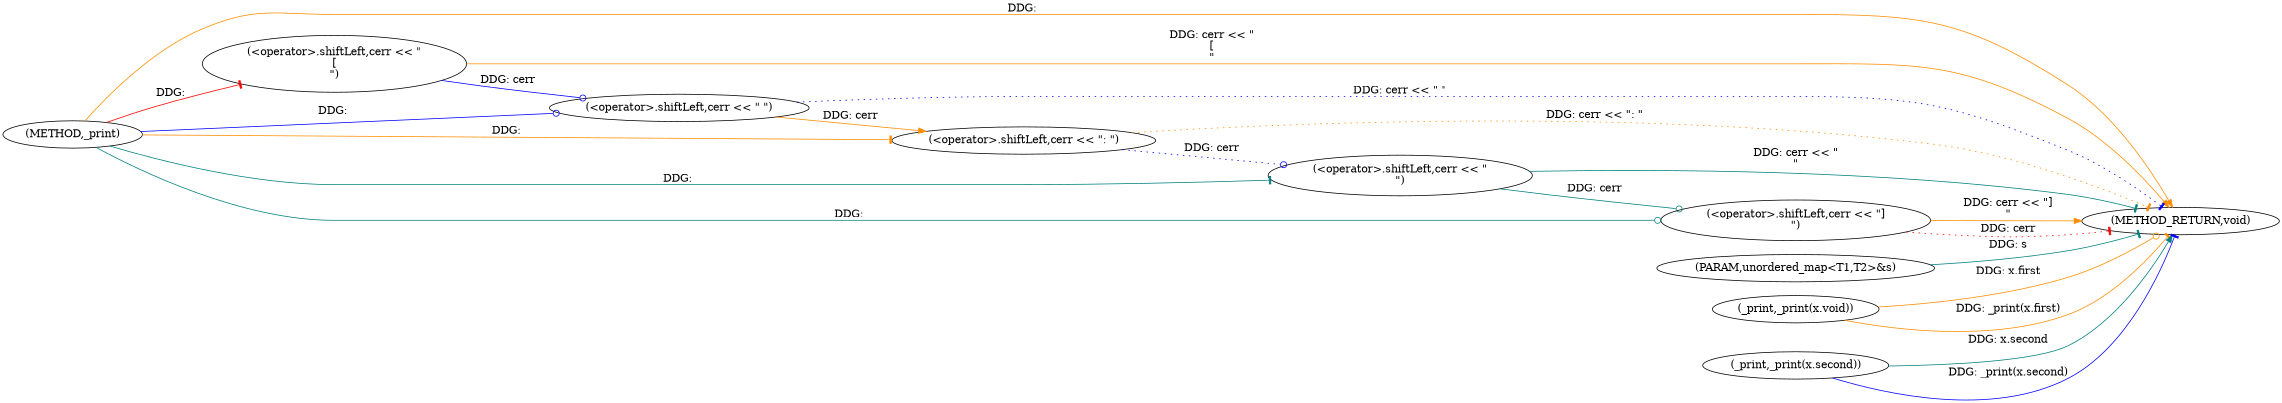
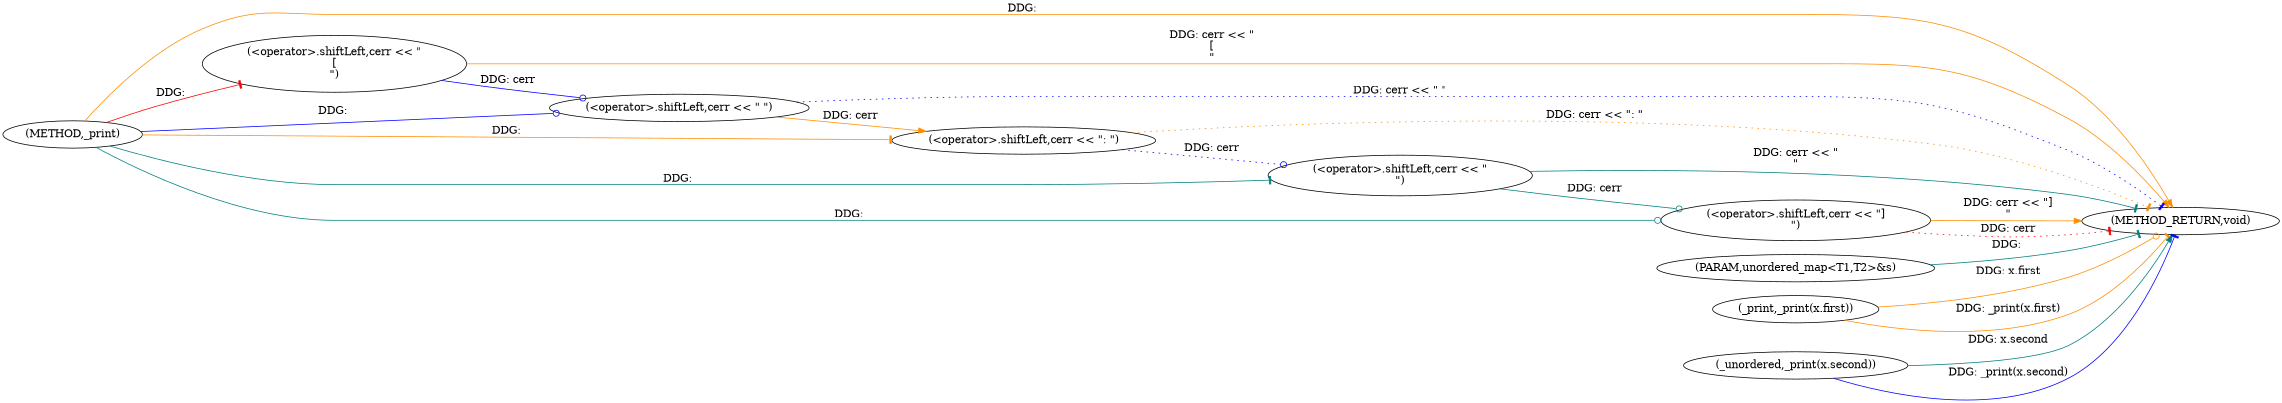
edge "(PARAM,unordered_map<T1,T2>&s)" -> "(METHOD_RETURN,void)": label "DDG: s" -> "DDG: "
node "(_print,_print(x.void))": label "(_print,_print(x.void))" -> "(_print,_print(x.first))"
node "(_print,_print(x.second))": label "(_print,_print(x.second))" -> "(_unordered,_print(x.second))"
